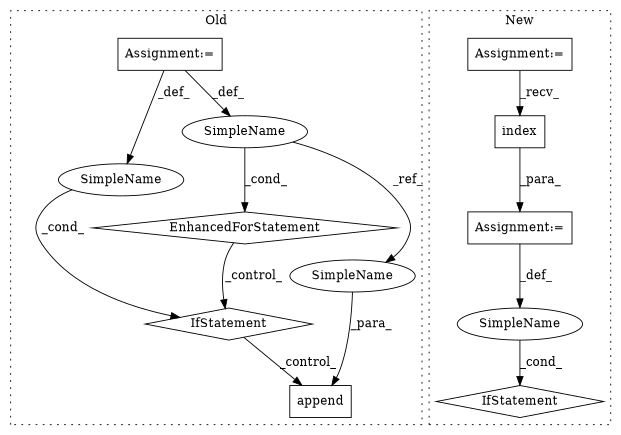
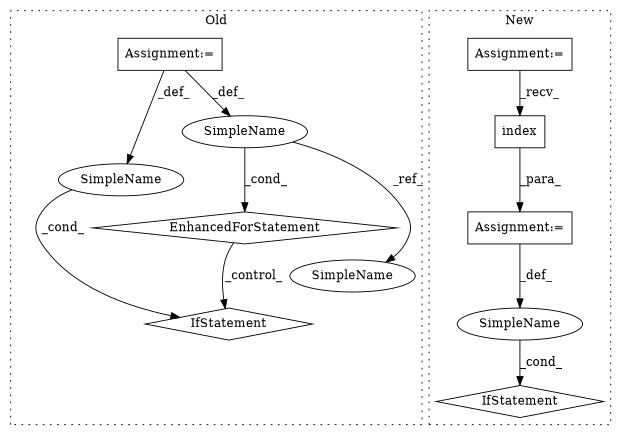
node "append": removed
